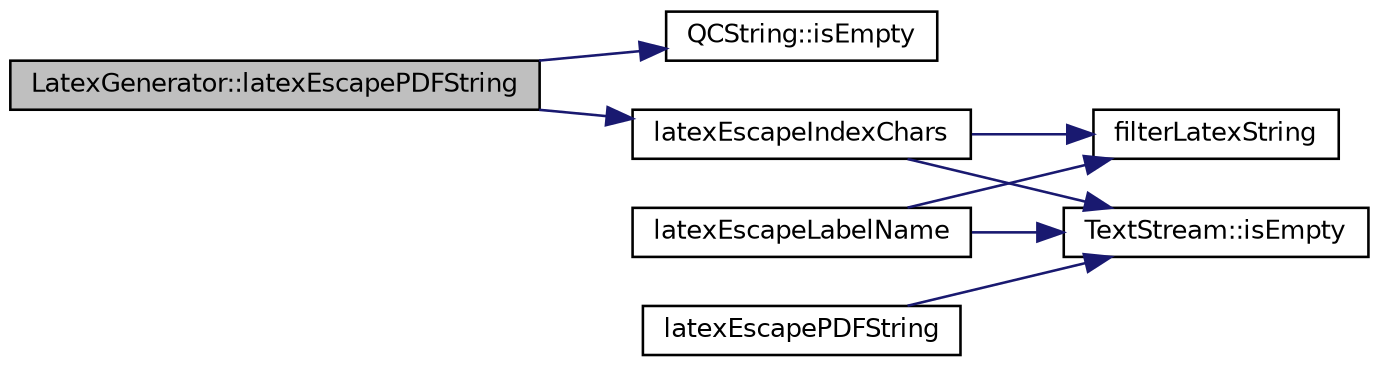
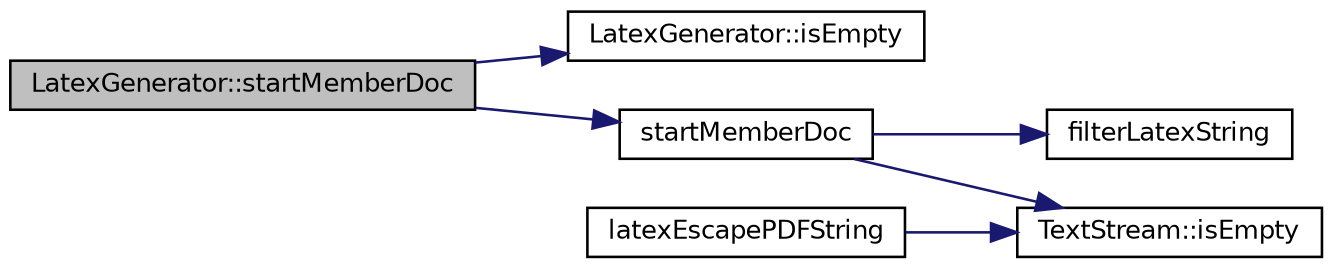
node "QCString::isEmpty": label "QCString::isEmpty" -> "LatexGenerator::isEmpty"
node "LatexGenerator::latexEscapePDFString": label "LatexGenerator::latexEscapePDFString" -> "LatexGenerator::startMemberDoc"
node "latexEscapeIndexChars": label "latexEscapeIndexChars" -> "startMemberDoc"
node "latexEscapeLabelName": removed
